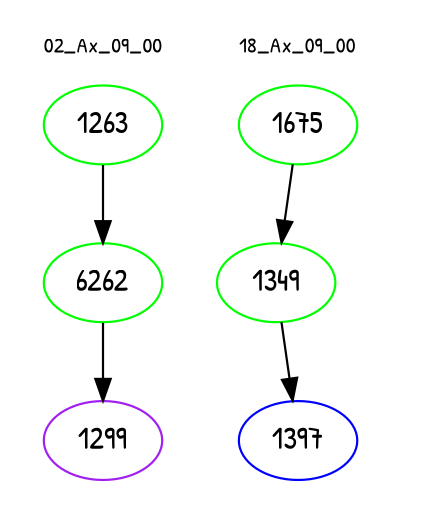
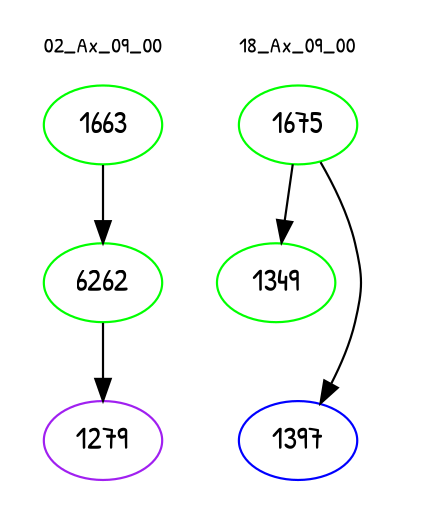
node "1263": label "1263" -> "1663"
edge "1349" -> "1397": now "1675" -> "1397"
node "1299": label "1299" -> "1279"
